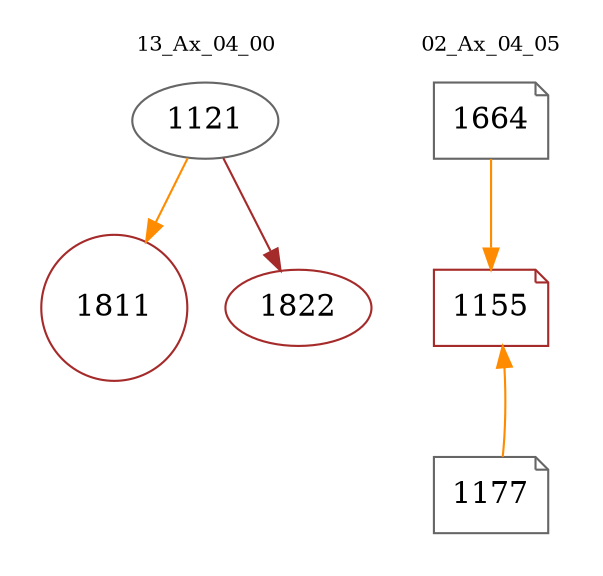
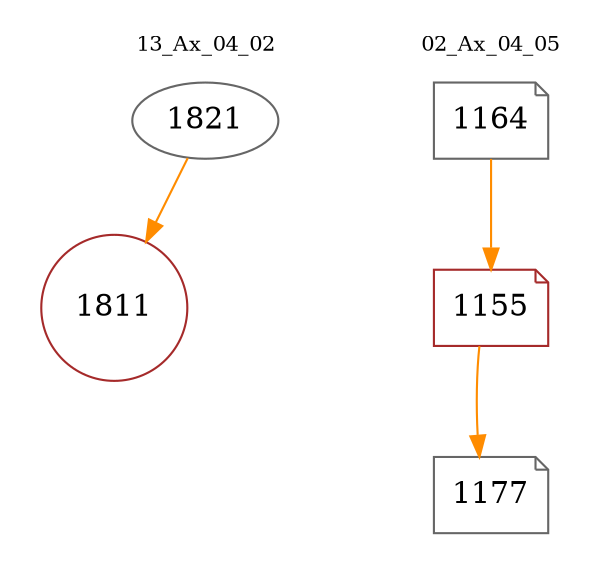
cluster "13_Ax_04_00": label "13_Ax_04_00" -> "13_Ax_04_02"
node "1121": label "1121" -> "1821"
node "1664": label "1664" -> "1164"
node "1822": removed
edge "1177" -> "1155": reversed
